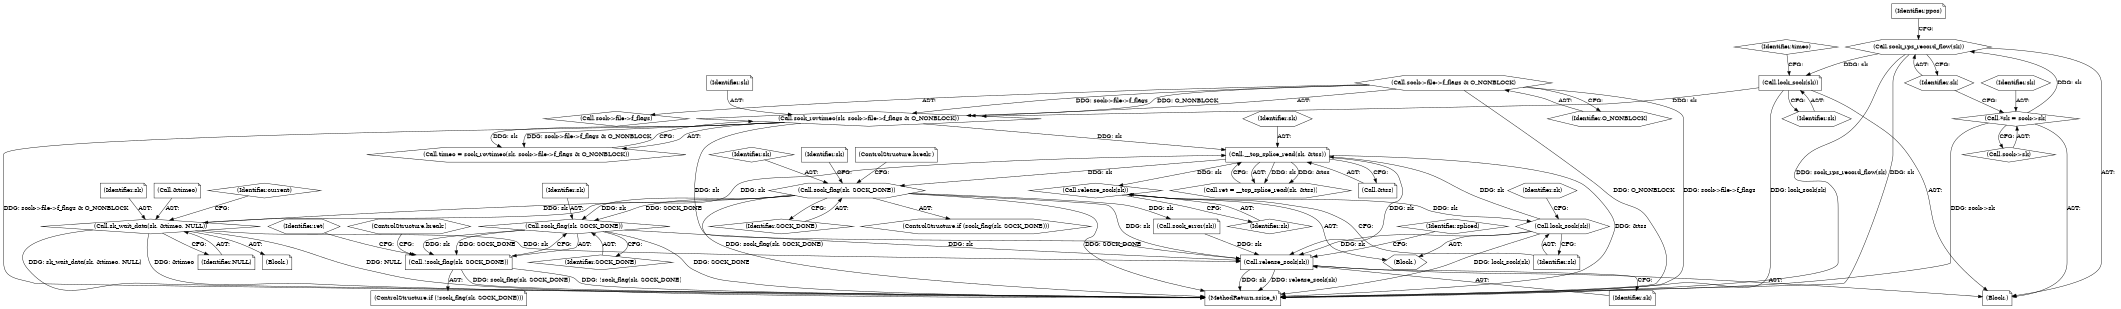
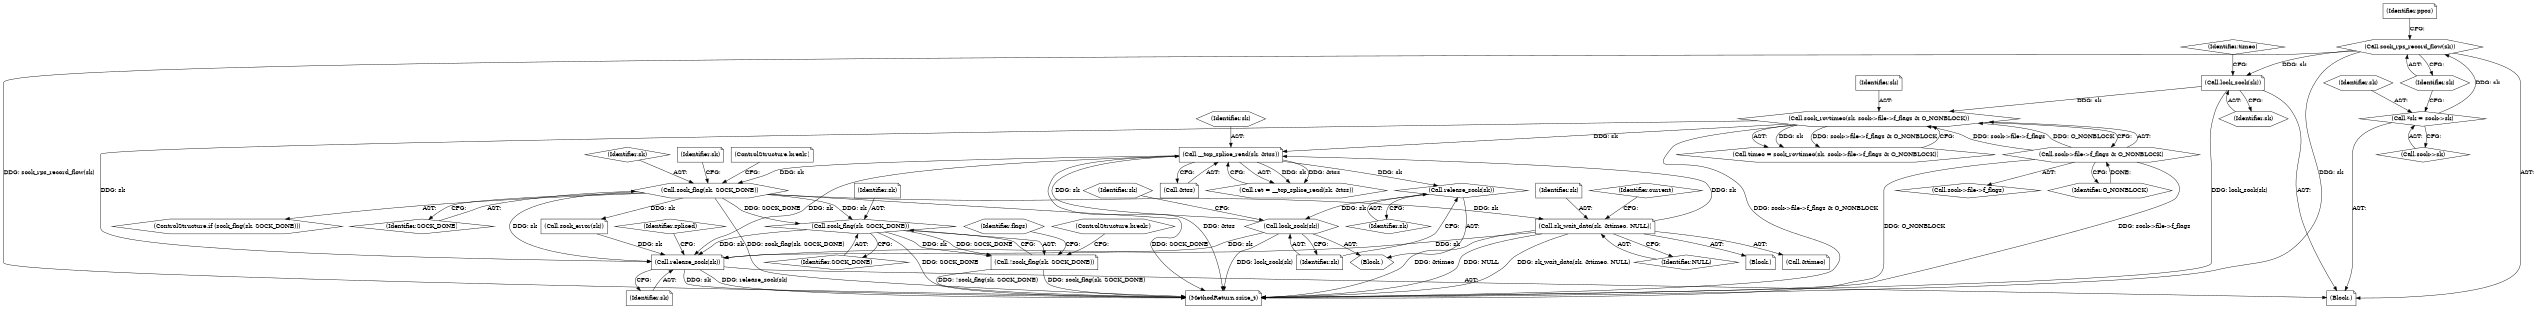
edge "(Identifier,O_NONBLOCK)" -> "(Call,sock->file->f_flags & O_NONBLOCK)": label "AST: " -> "DONE: "
node "(Call,sock_rcvtimeo(sk, sock->file->f_flags & O_NONBLOCK))": shape diamond -> hexagon
edge "(Call,sock_rcvtimeo(sk, sock->file->f_flags & O_NONBLOCK))" -> "(Call,sock->file->f_flags & O_NONBLOCK)": added, label "CFG:"
edge "(Call,&timeo)" -> "(Call,sk_wait_data(sk, &timeo, NULL))": reversed
node "(Call,sk_wait_data(sk, &timeo, NULL))": shape diamond -> note
node "(Identifier,ret)": label "(Identifier,ret)" -> "(Identifier,flags)"
node "(Identifier,NULL)": shape note -> diamond
edge "(Call,*sk = sock->sk)" -> "(MethodReturn,ssize_t)": removed, label "DDG: sock->sk"
node "(ControlStructure,if (!sock_flag(sk, SOCK_DONE)))": removed
